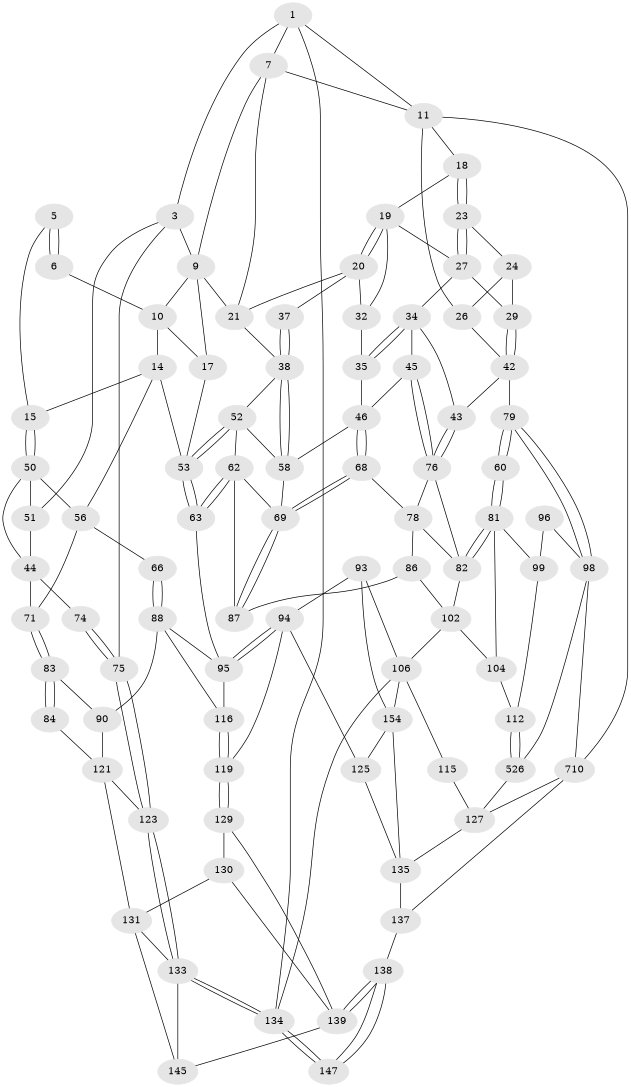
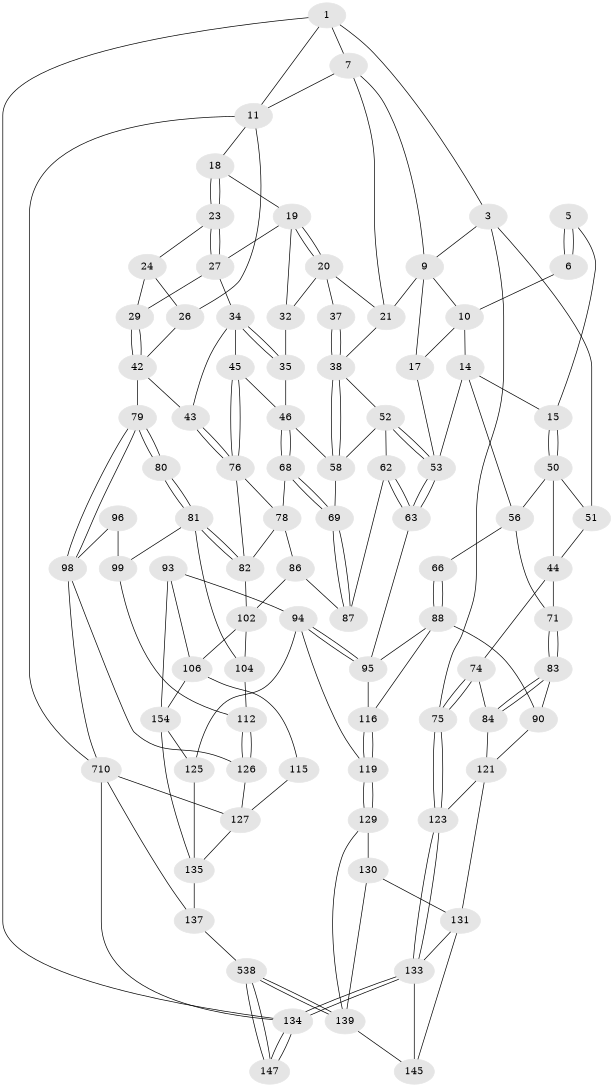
node "60": label "60" -> "80"
edge "62" -- "69": removed
edge "74" -- "84": added
node "526": label "526" -> "126"
edge "106" -- "134": now "710" -- "134"
node "138": label "138" -> "538"
